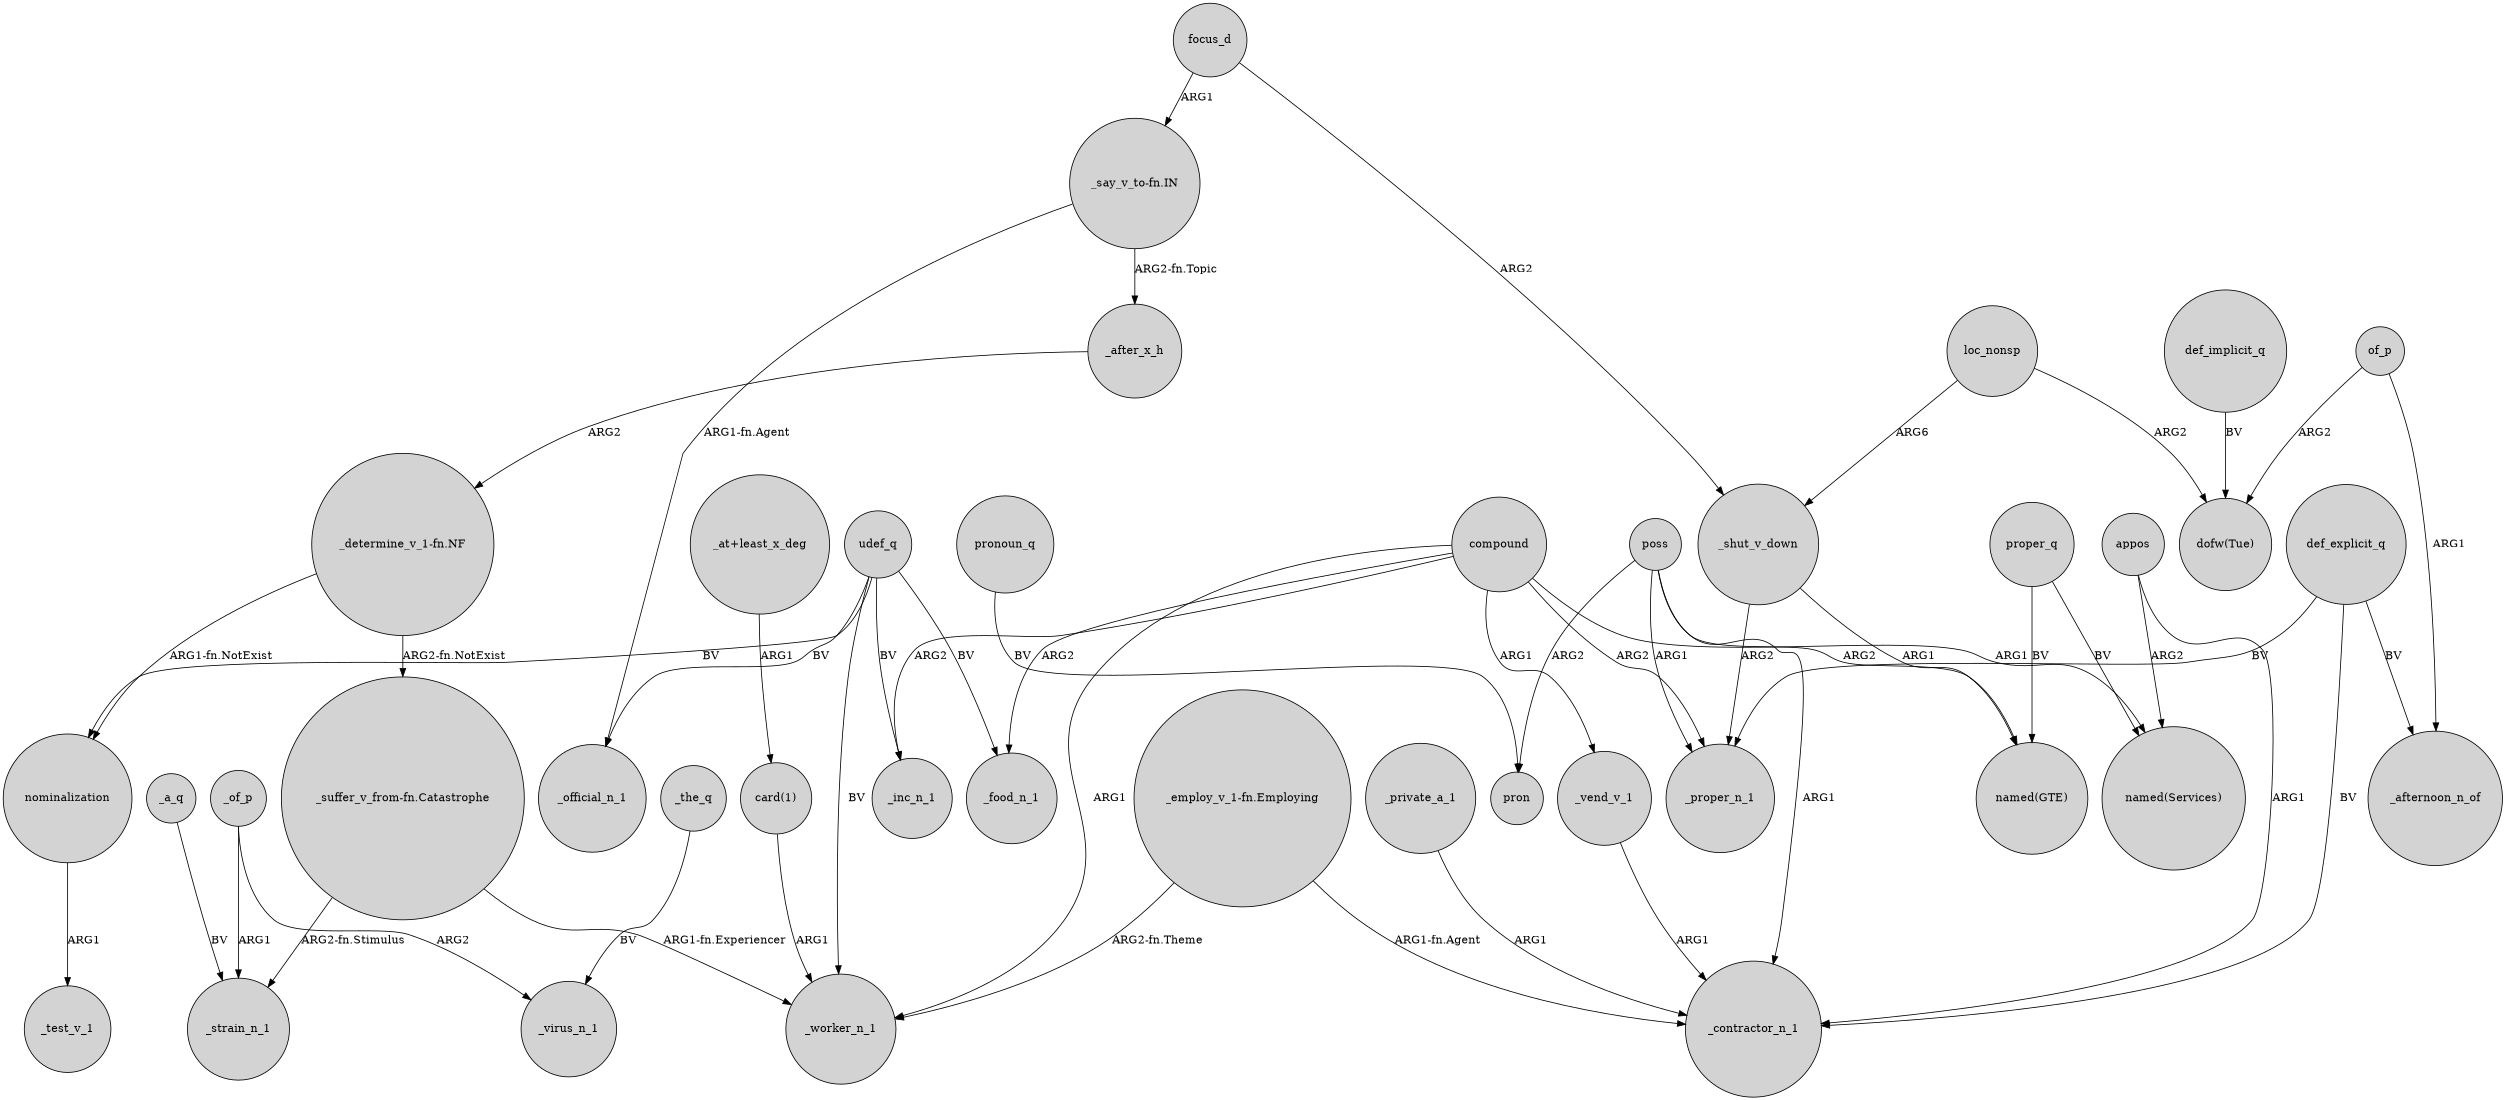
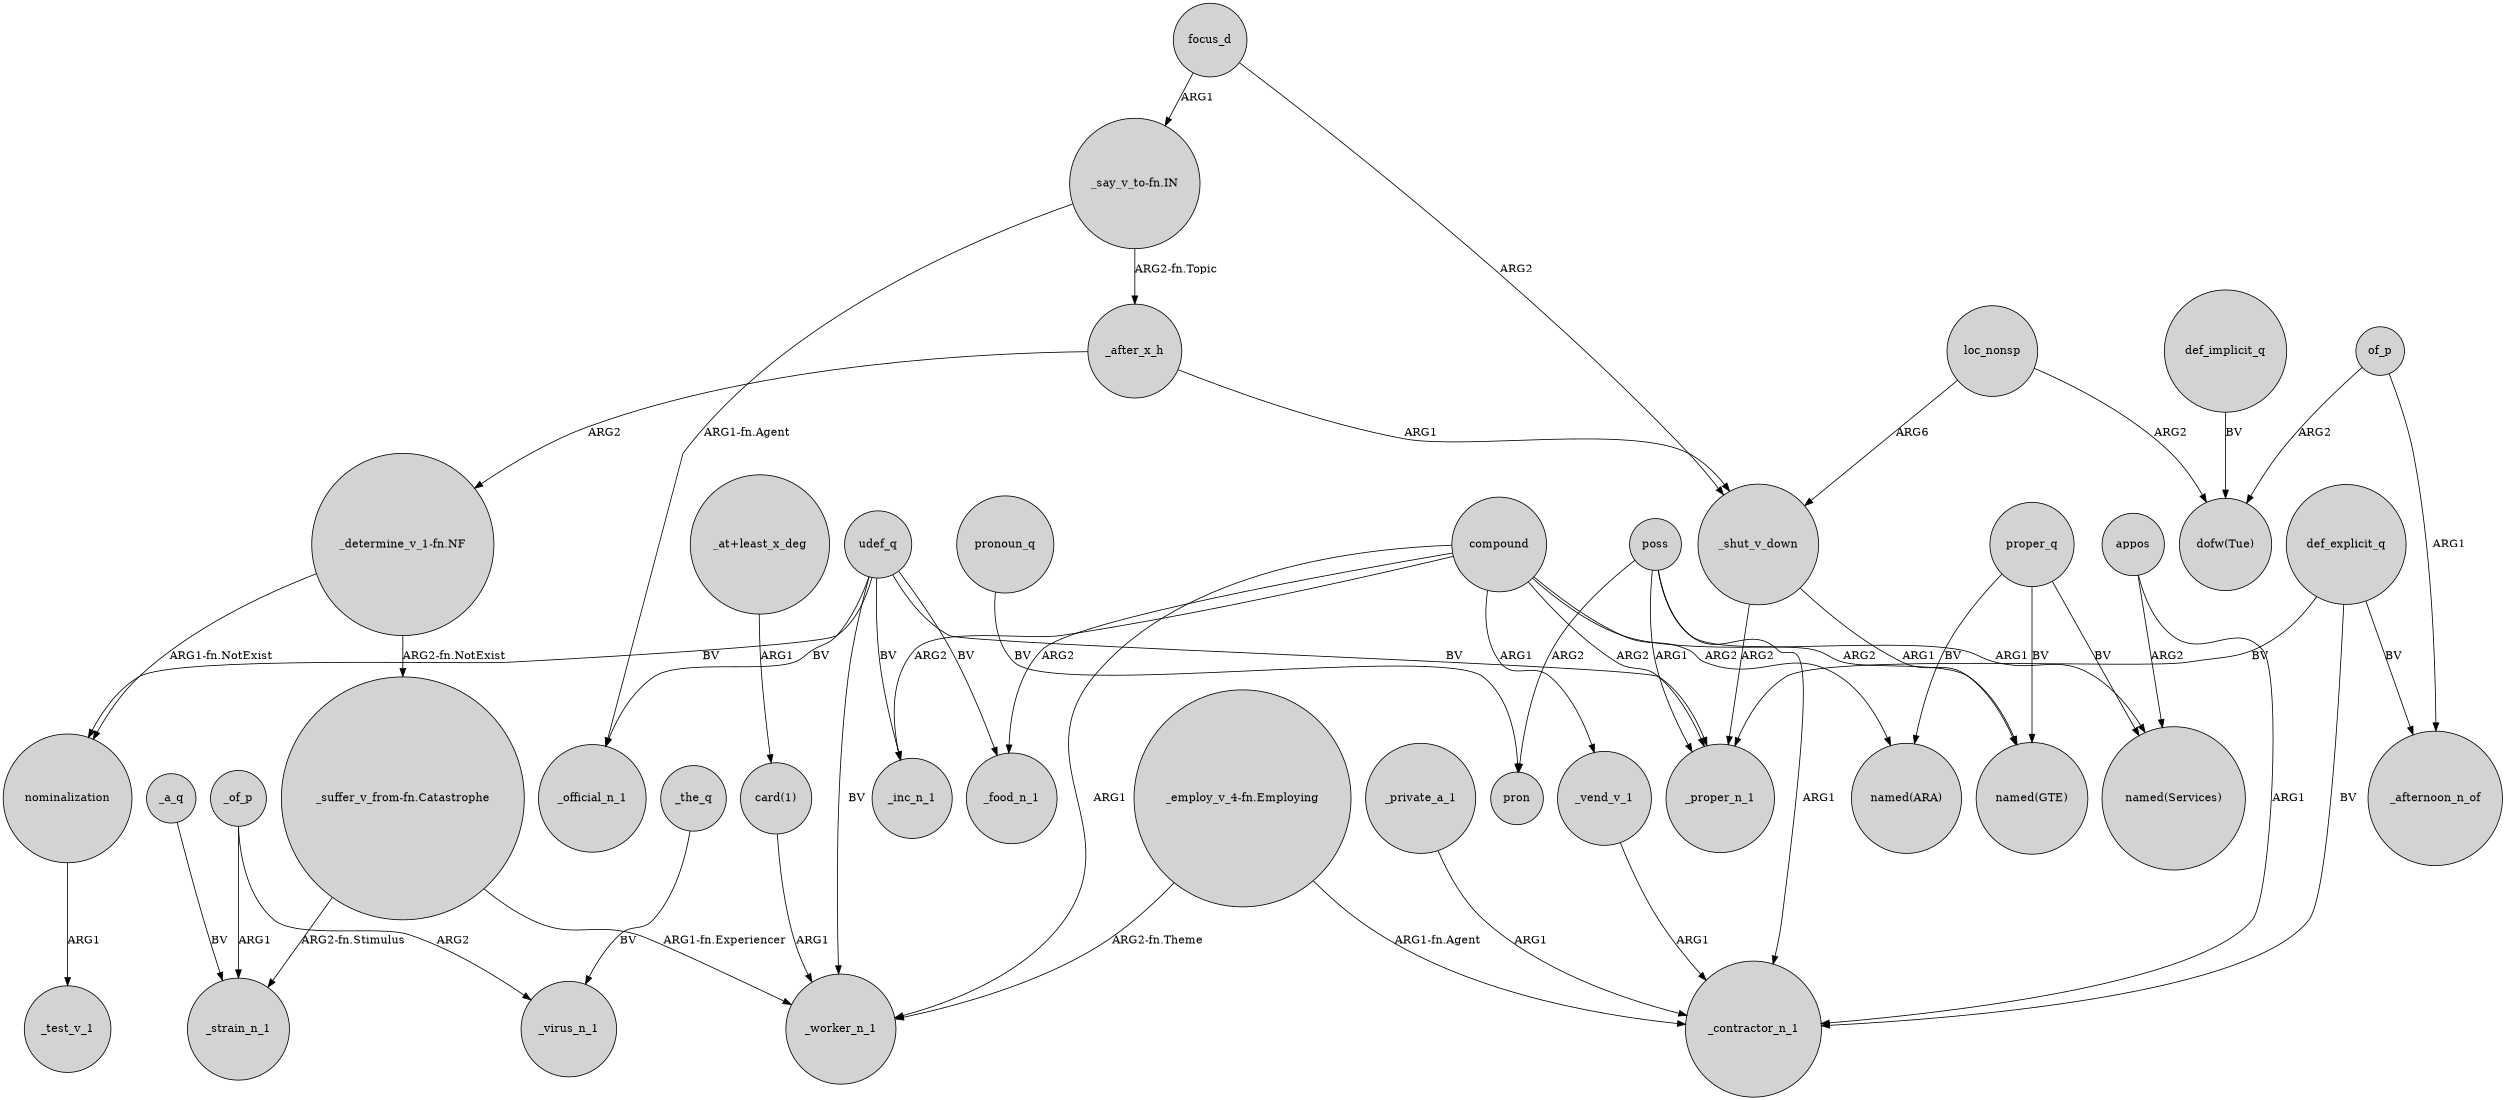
edge "_after_x_h" -> "_shut_v_down": added, label "ARG1"
edge "udef_q" -> "_proper_n_1": added, label "BV"
node "_employ_v_1-fn.Employing": label "_employ_v_1-fn.Employing" -> "_employ_v_4-fn.Employing"
node "named(ARA)": added
